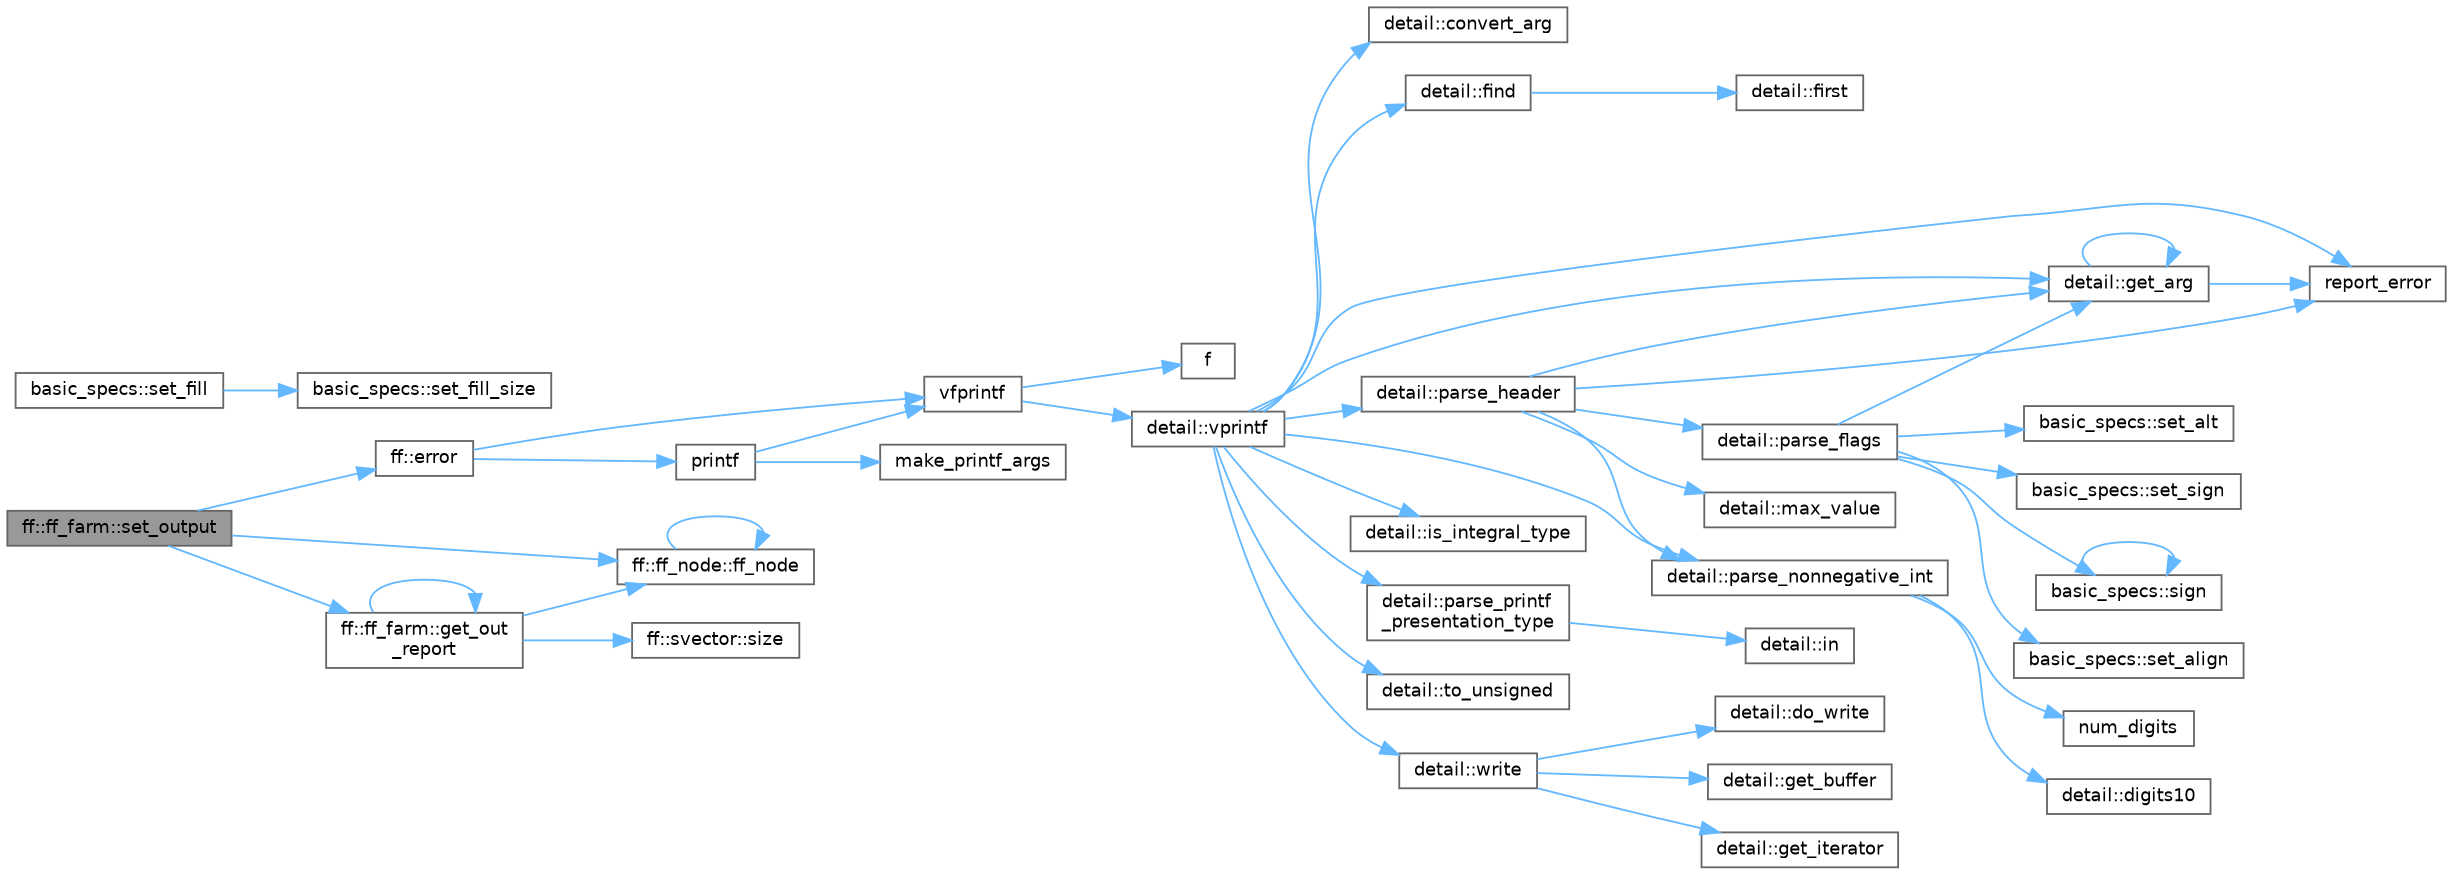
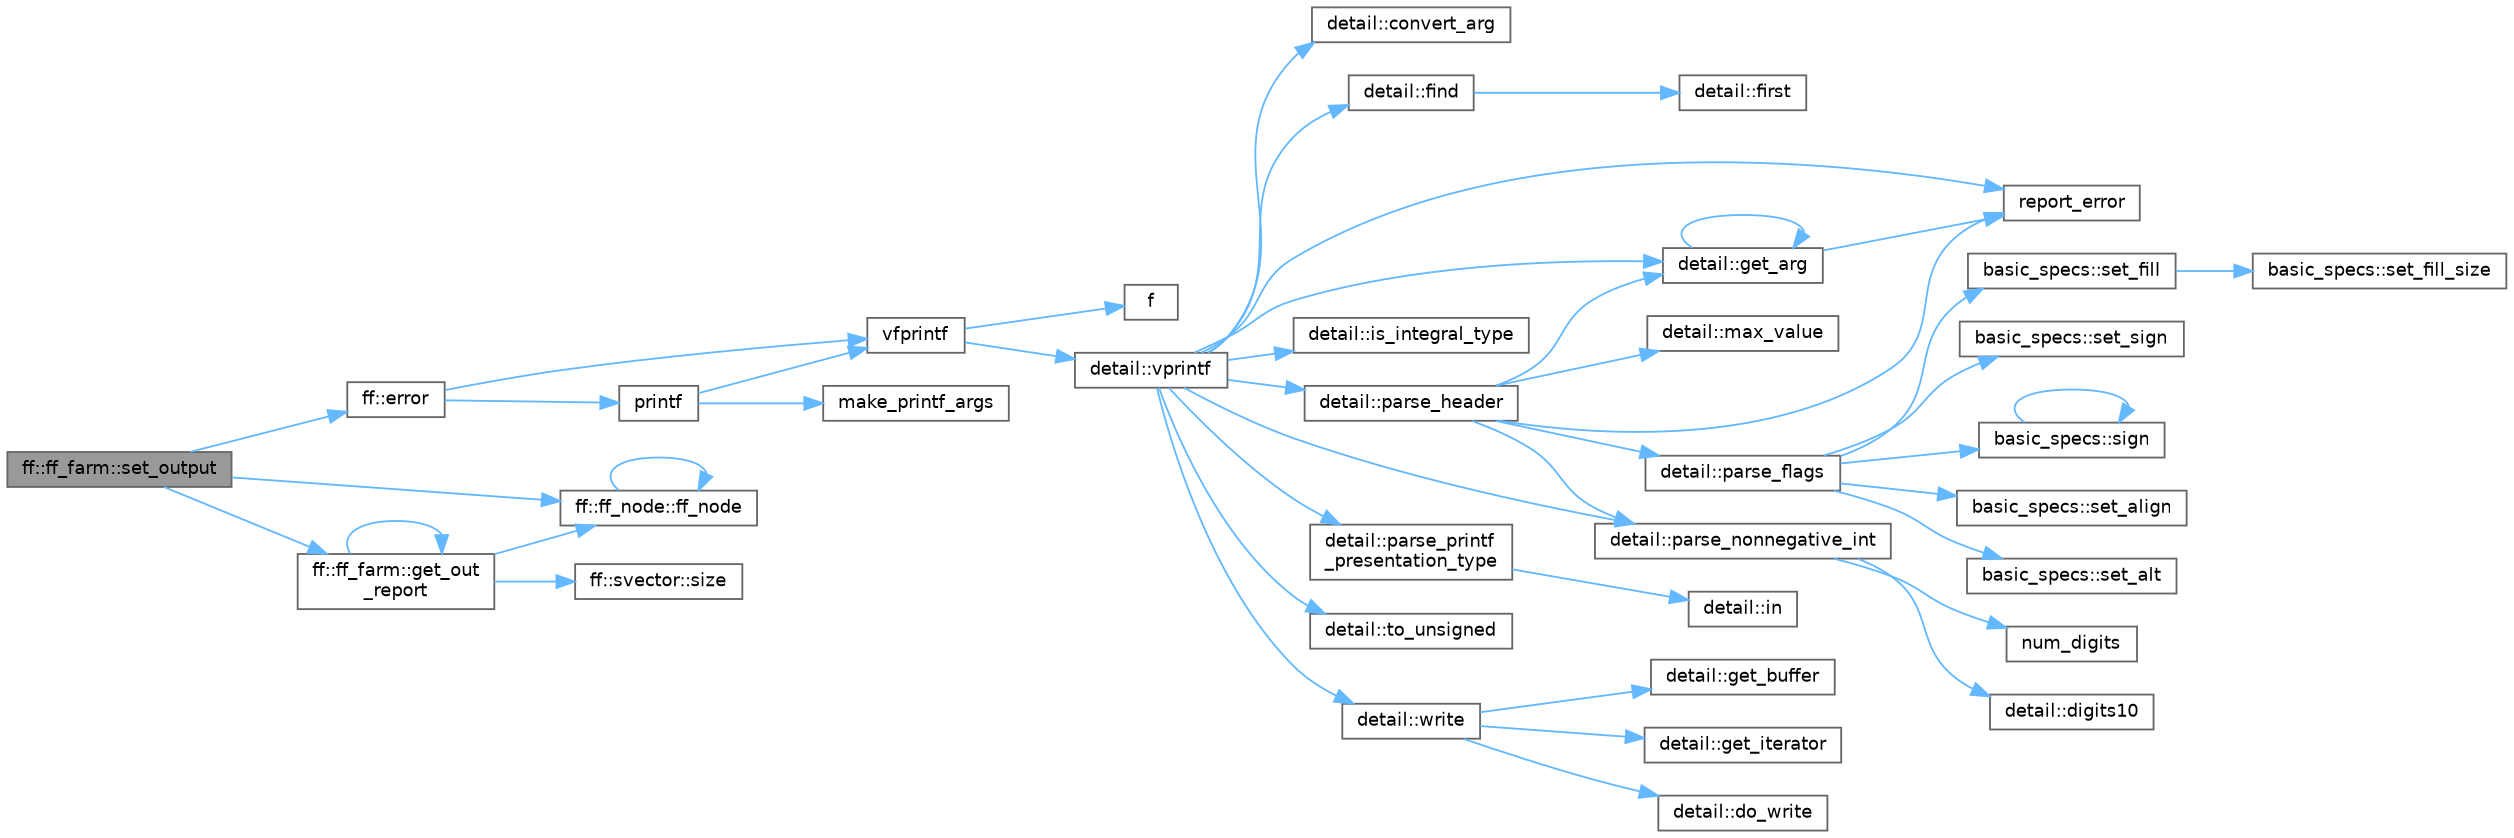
edge "detail::parse_flags" -> "detail::get_arg": now "detail::parse_flags" -> "basic_specs::set_fill"
